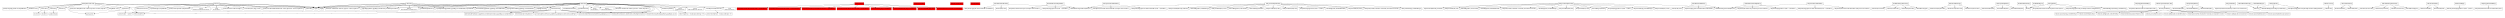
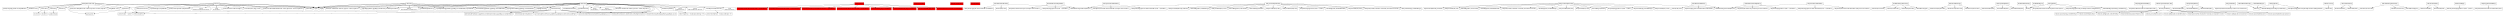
node "CHA2.Some(obj.name.value)": removed
